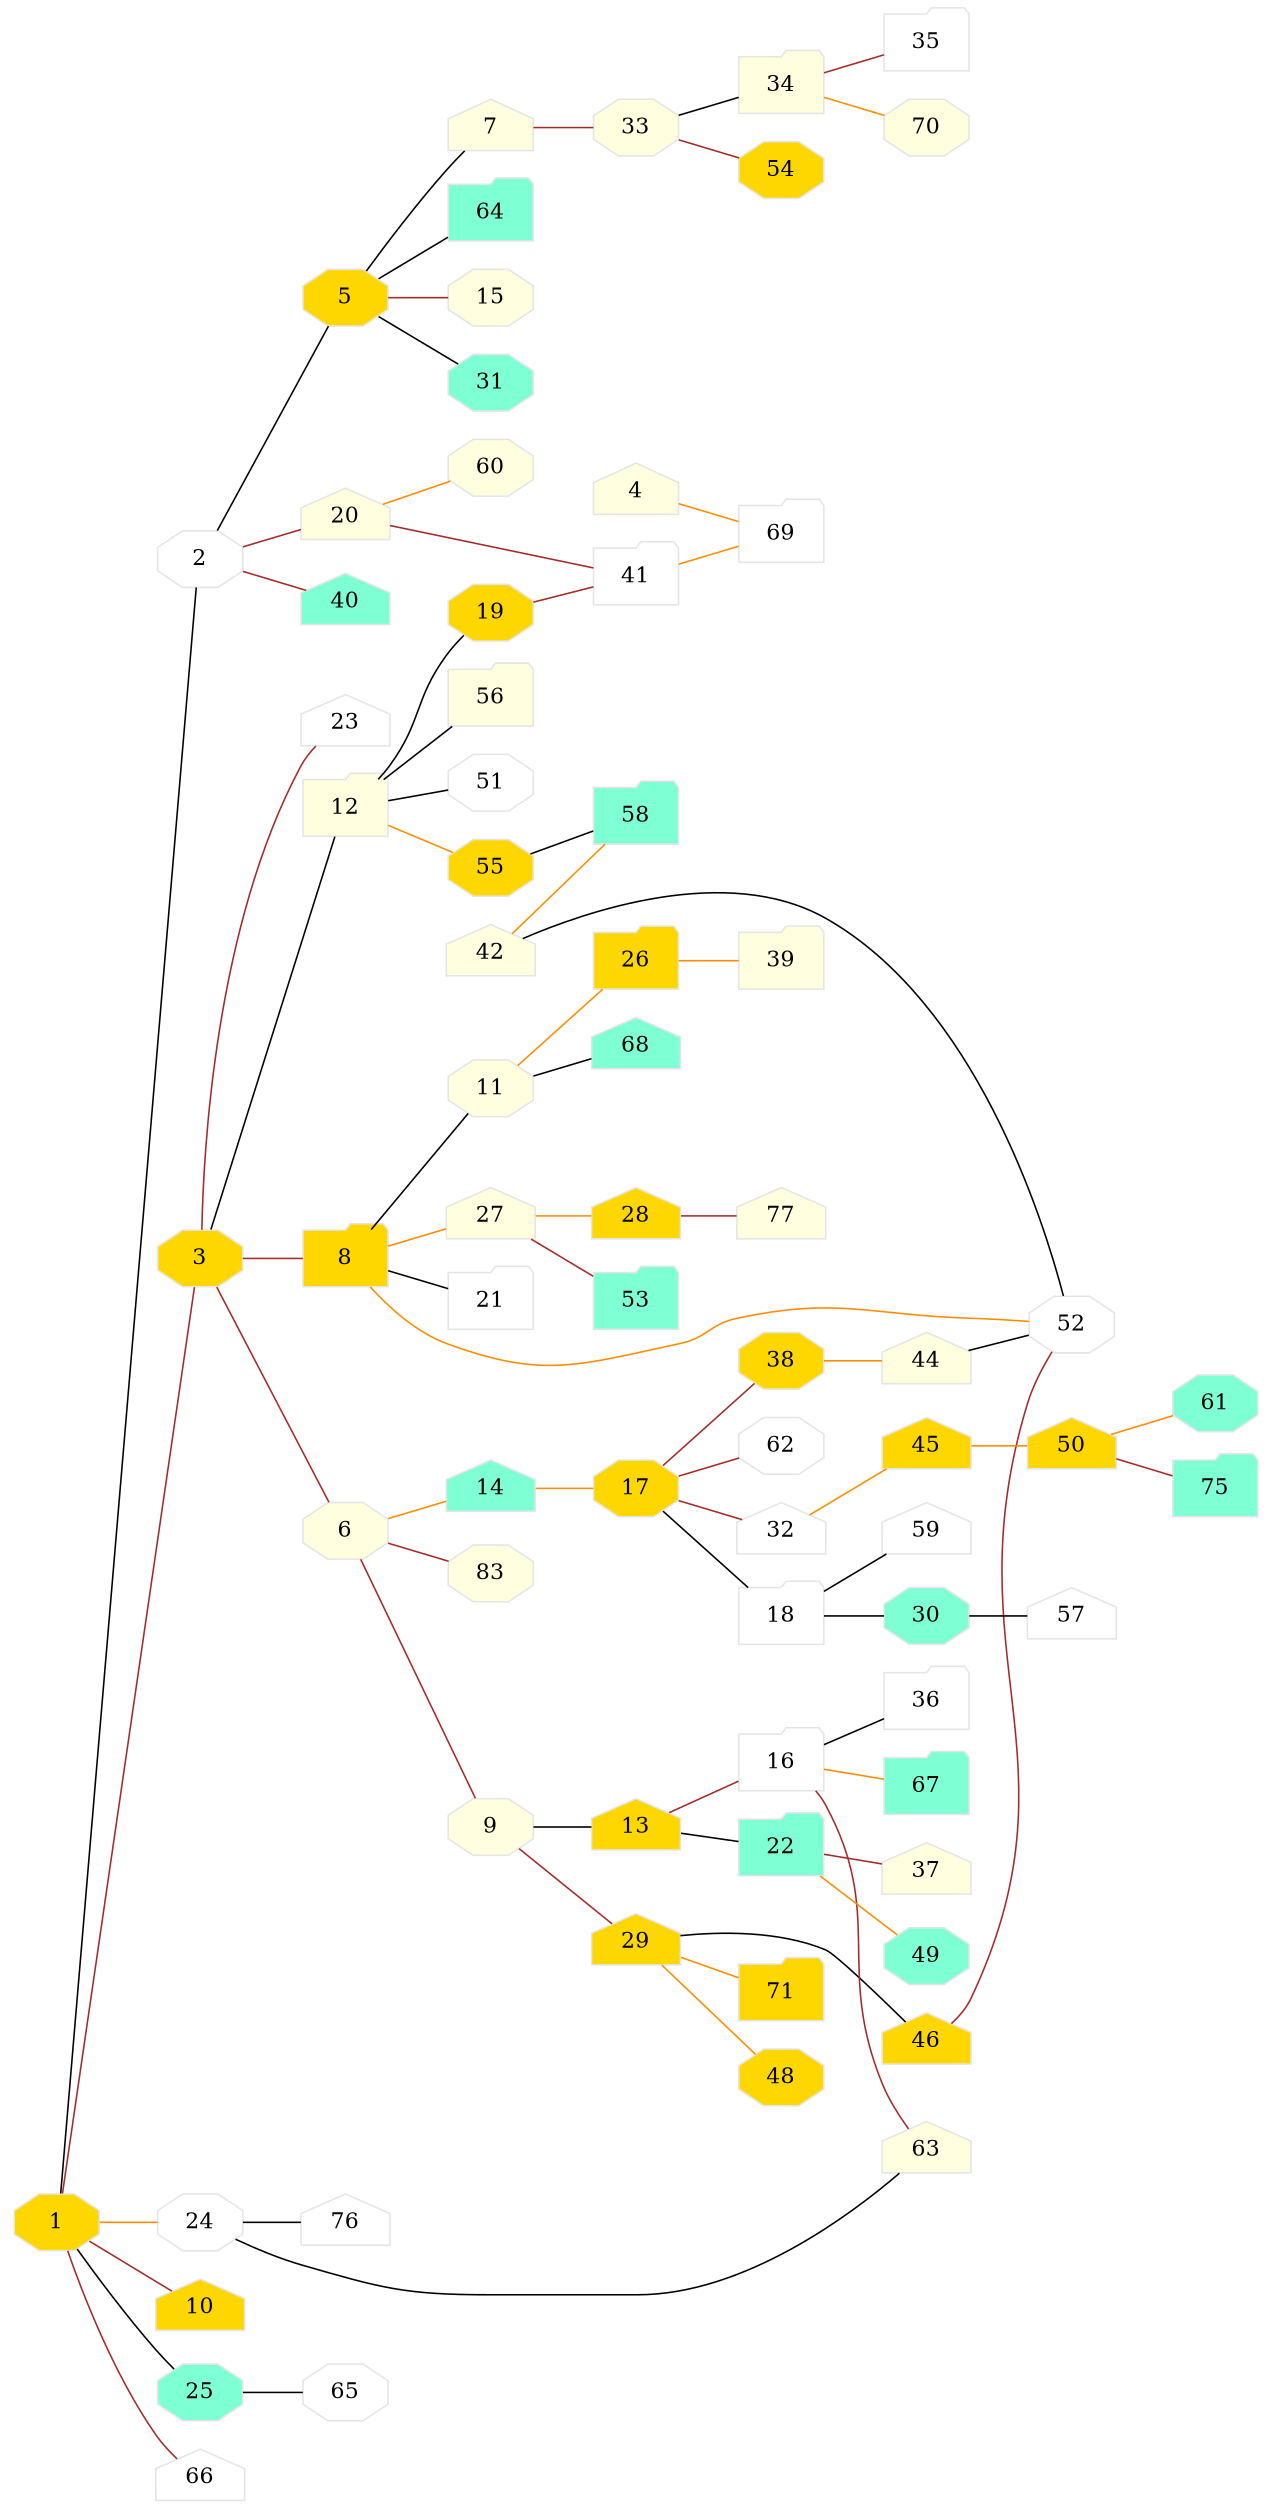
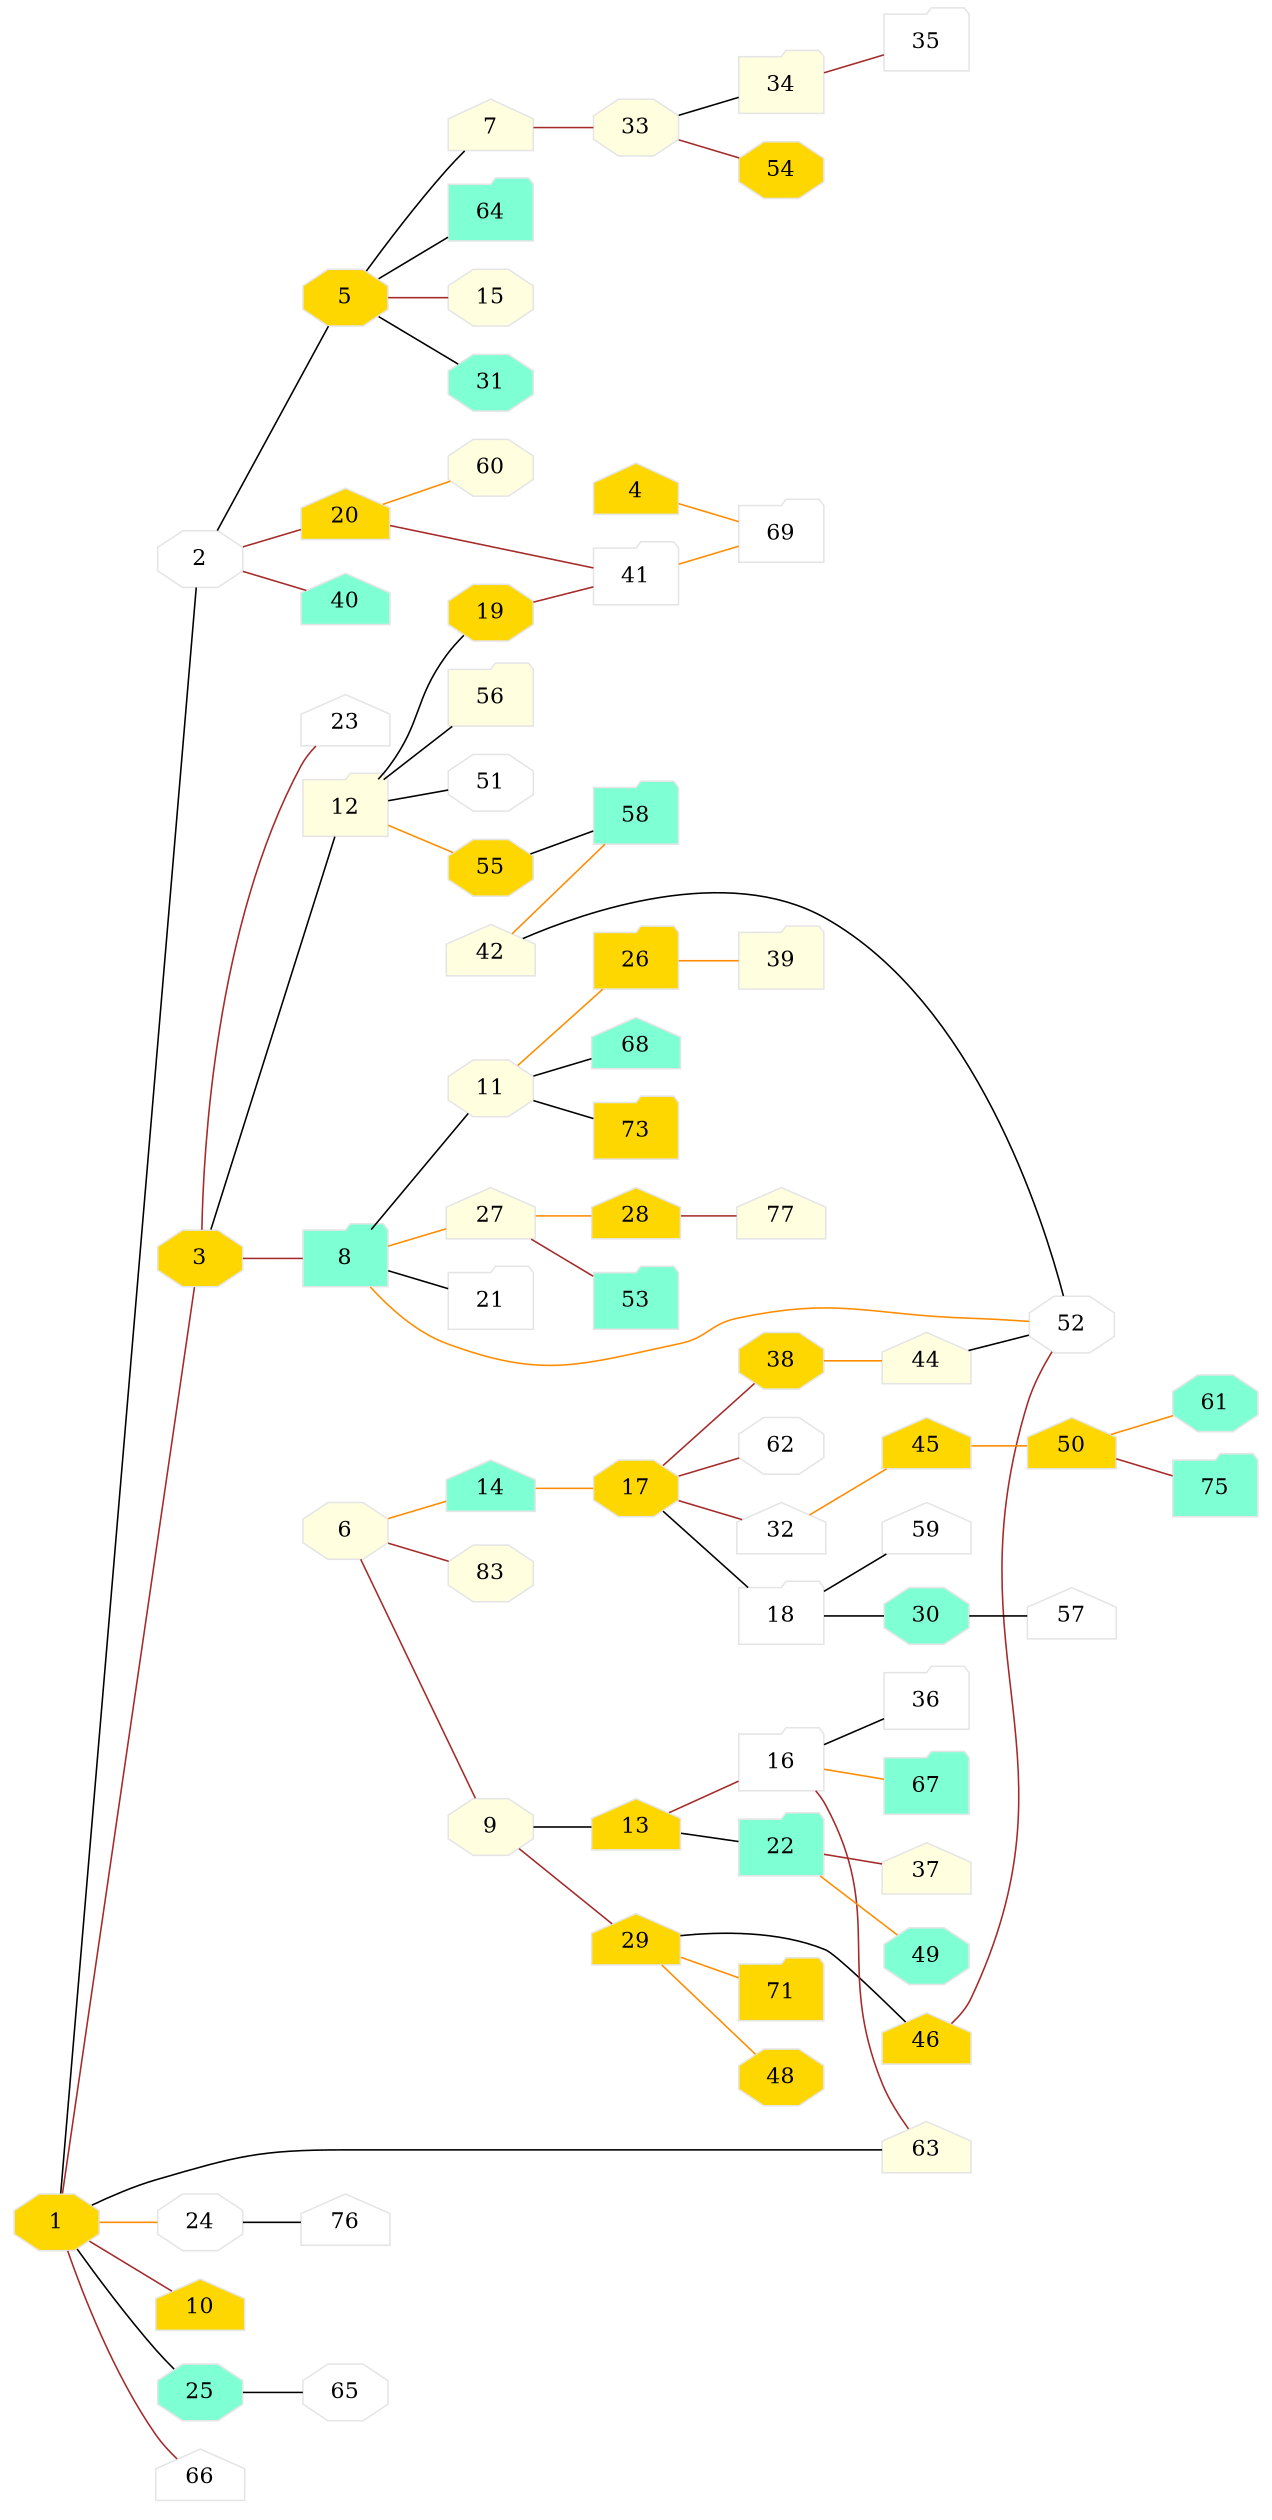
node "70": removed
node "4": fillcolor lightyellow -> gold
node "20": fillcolor lightyellow -> gold
node "73": added
node "8": fillcolor gold -> aquamarine
edge "3" -- "6": removed
edge "63" -- "24": now "63" -- "1"
